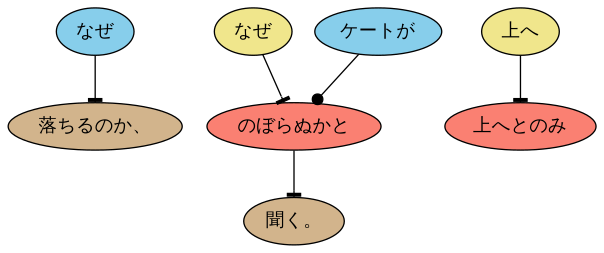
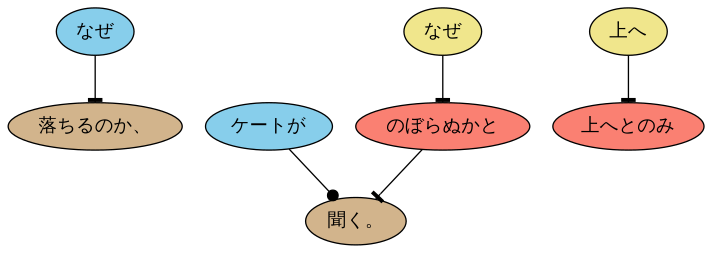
edge "ケートが" -> "のぼらぬかと": now "ケートが" -> "聞く。"
